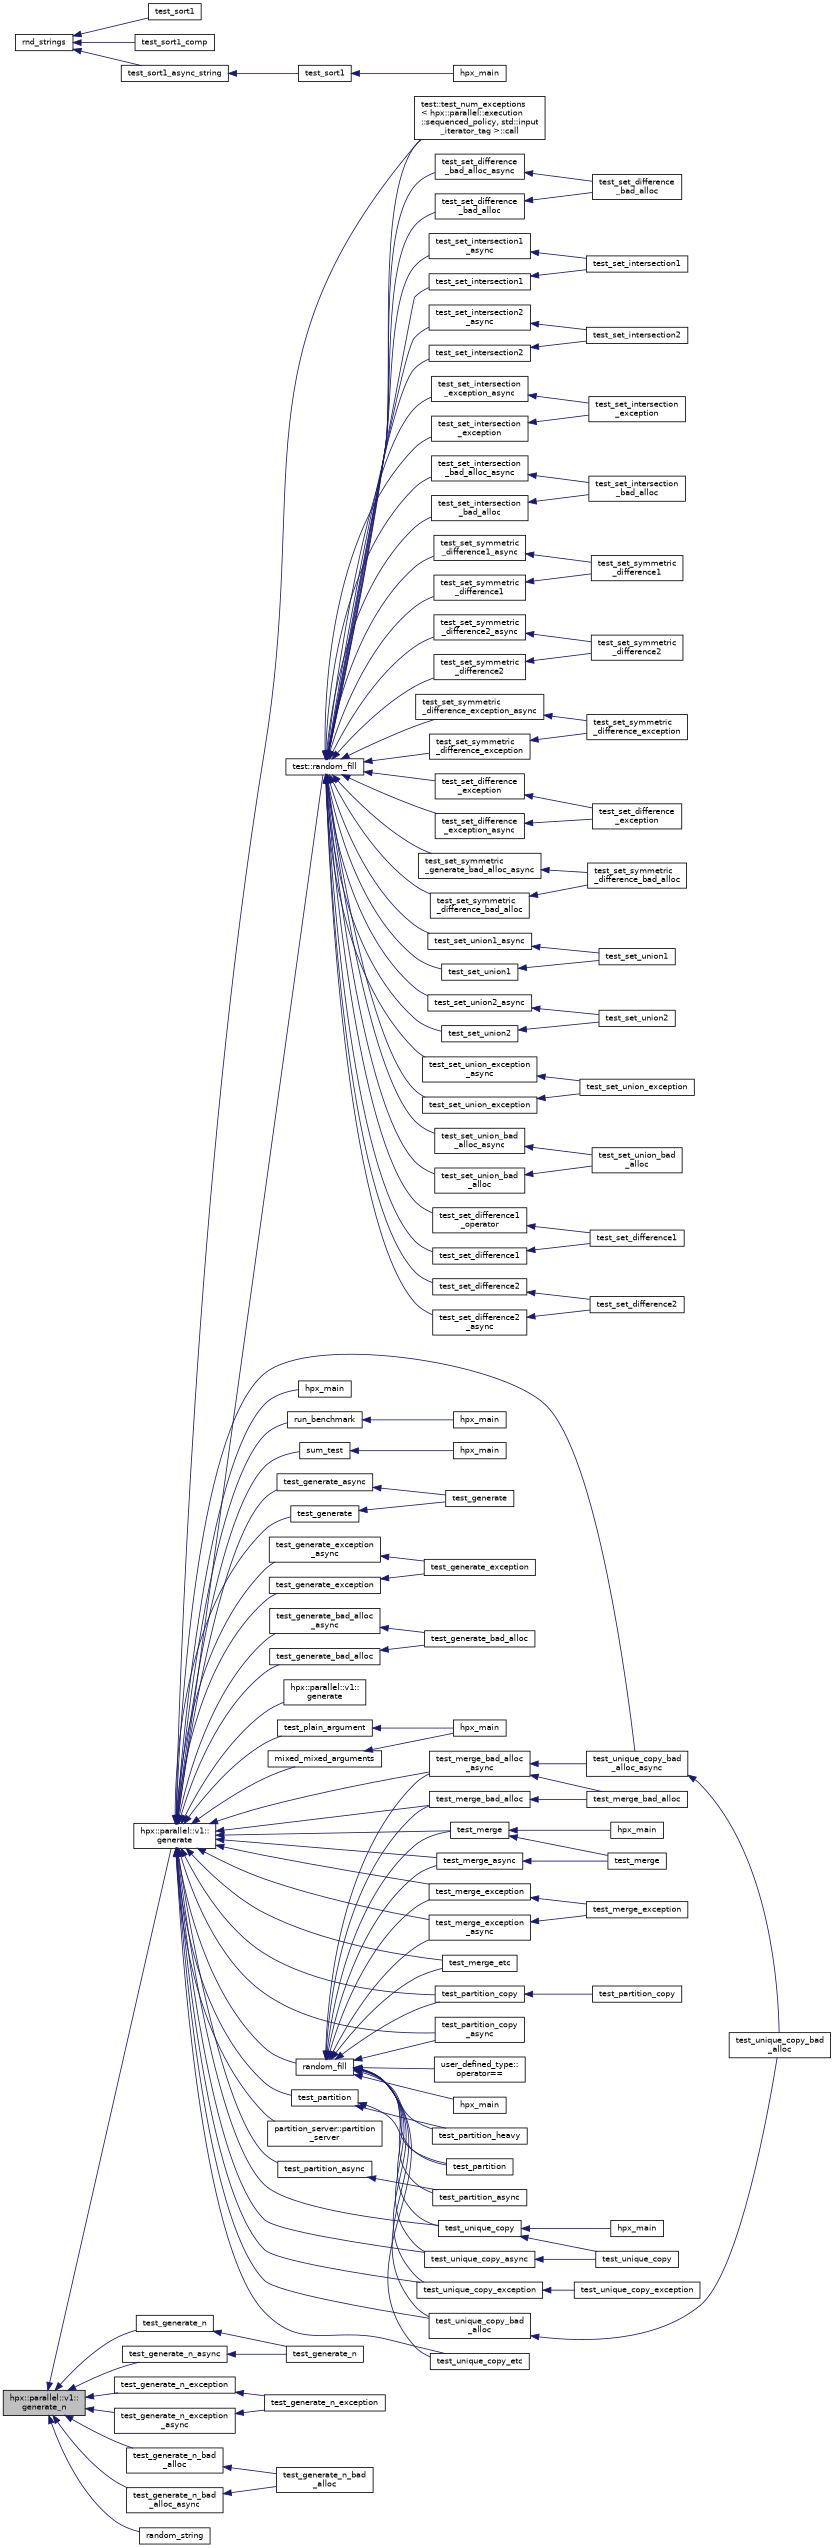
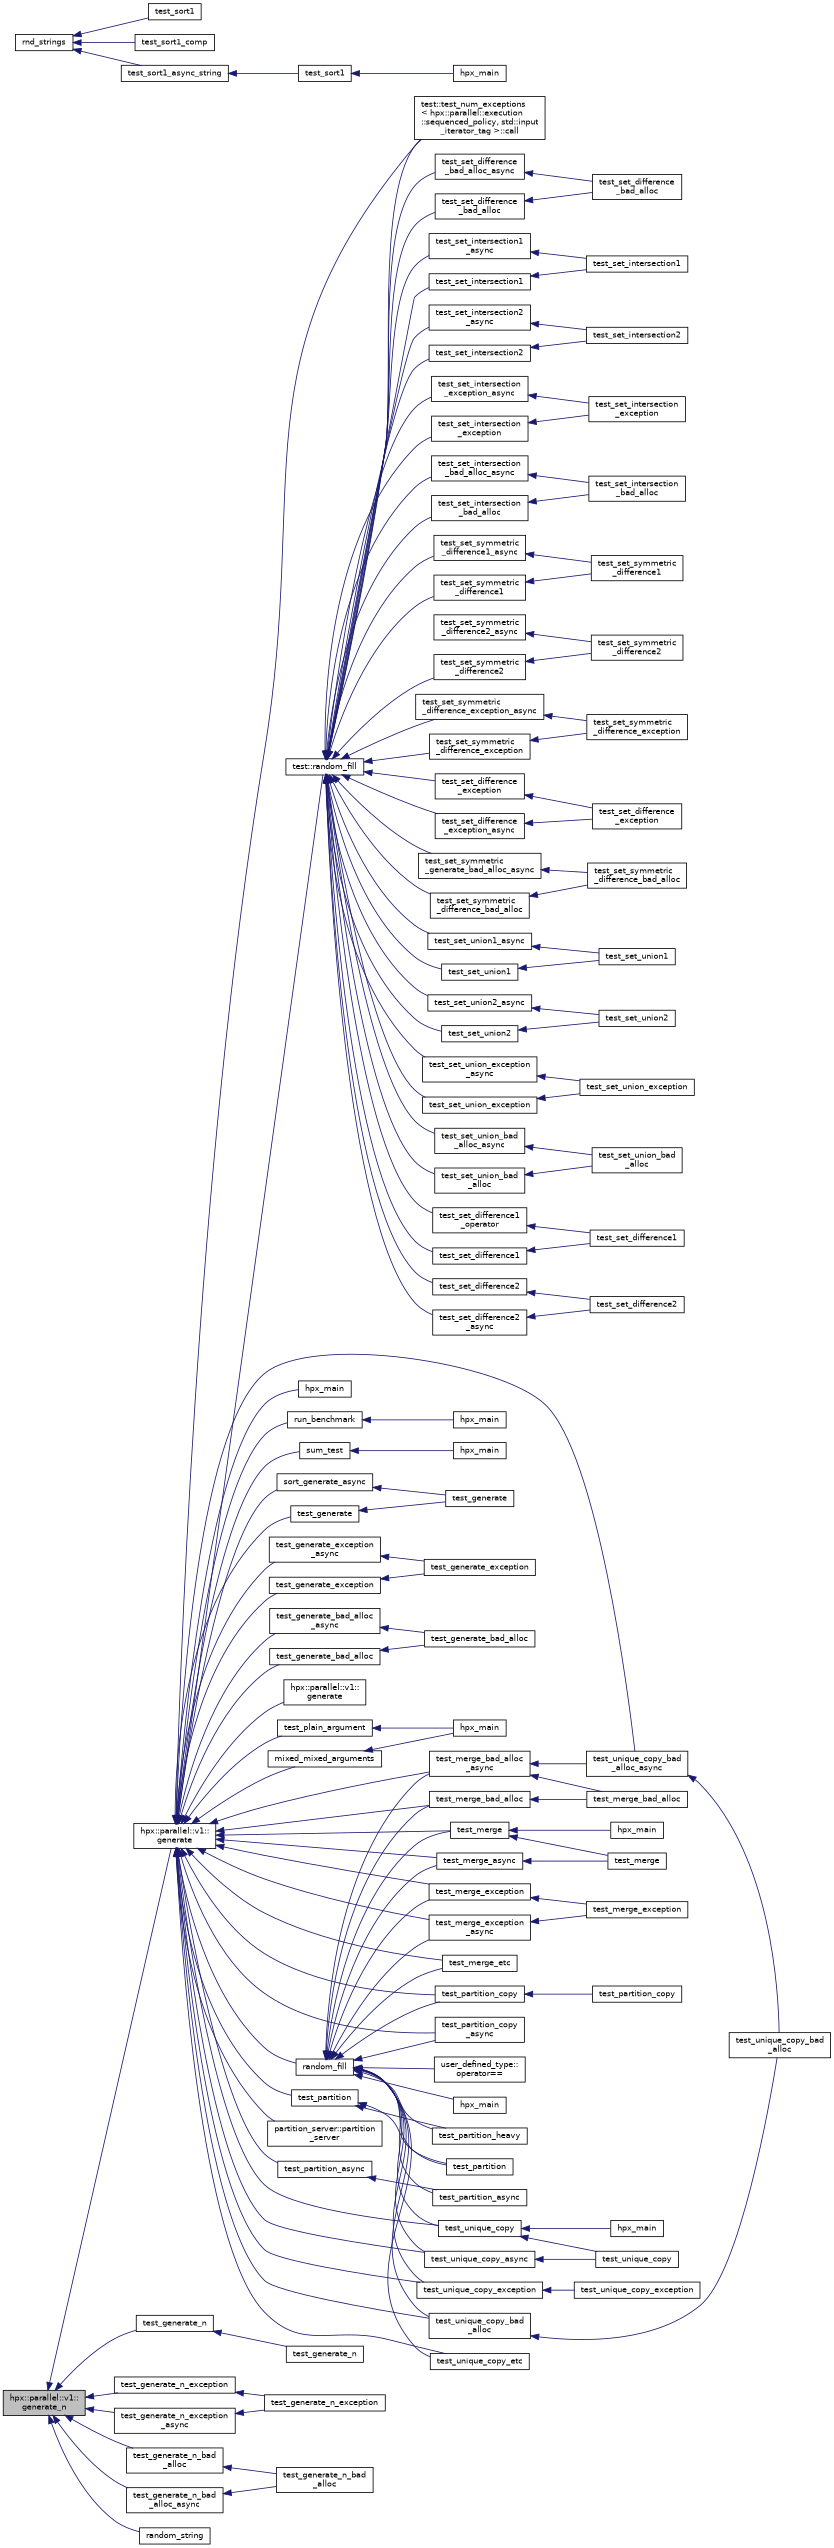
edge "test_set_symmetric _difference2_async" -> "test::random_fill": removed
node "test_generate_async": label "test_generate_async" -> "sort_generate_async"
node "test_generate_n_async": removed
